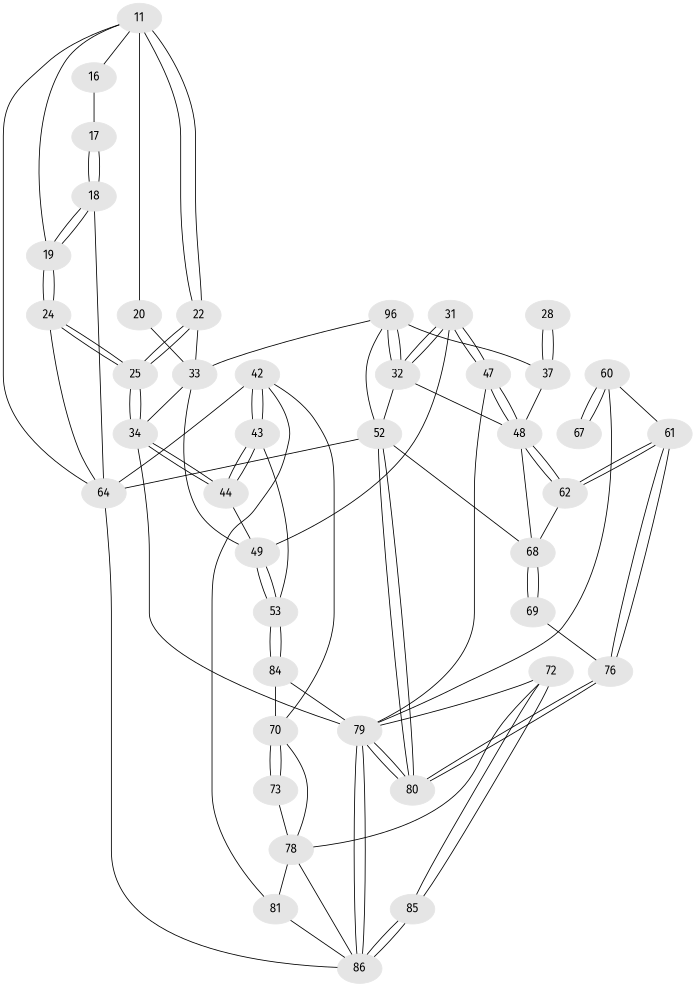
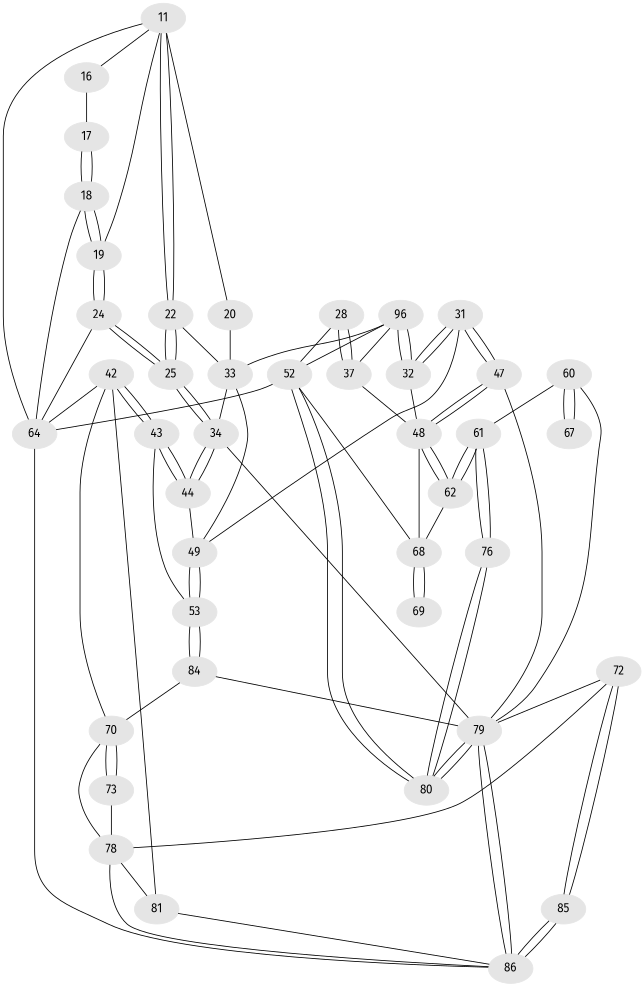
edge "32" -- "52": now "28" -- "52"
edge "69" -- "76": removed
